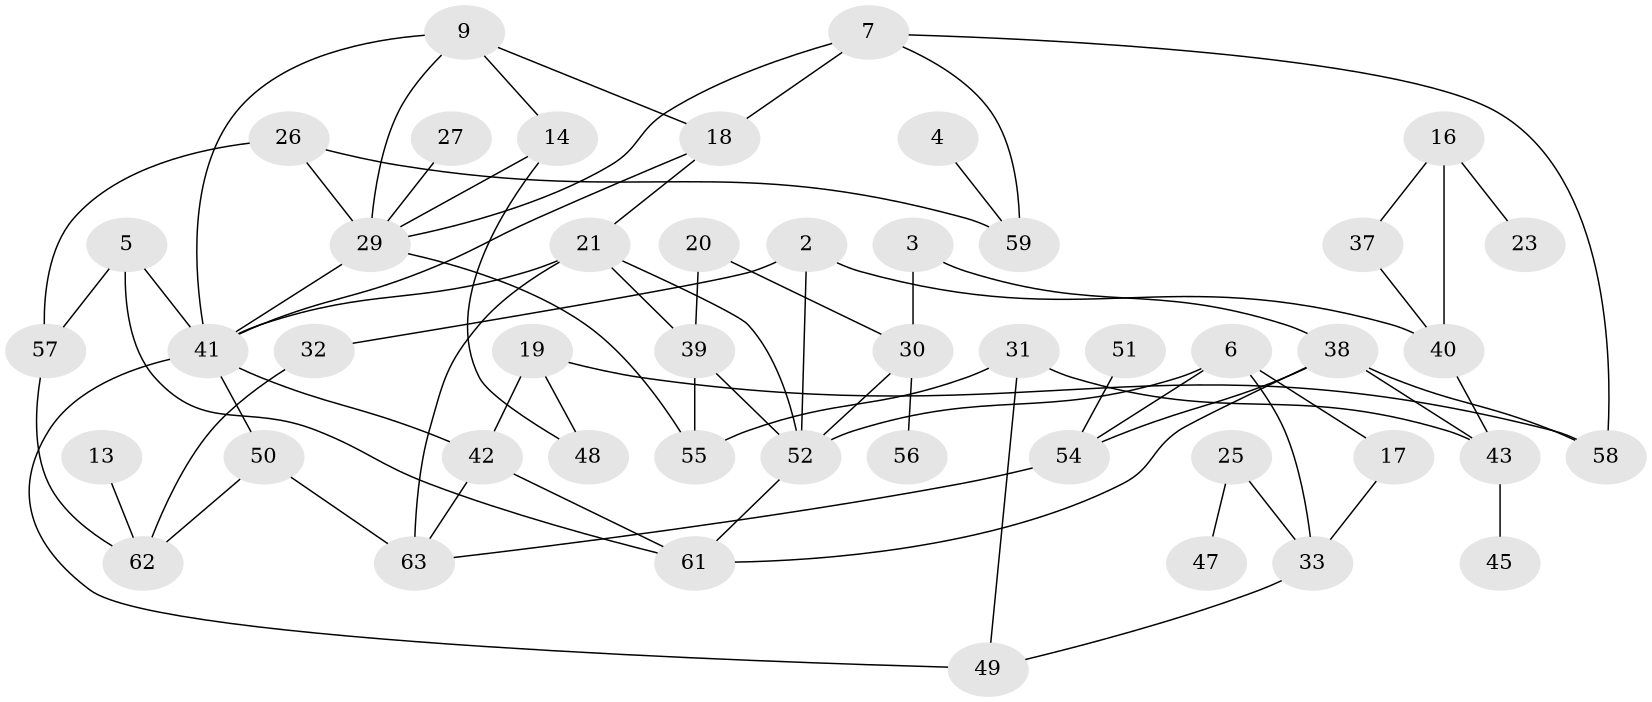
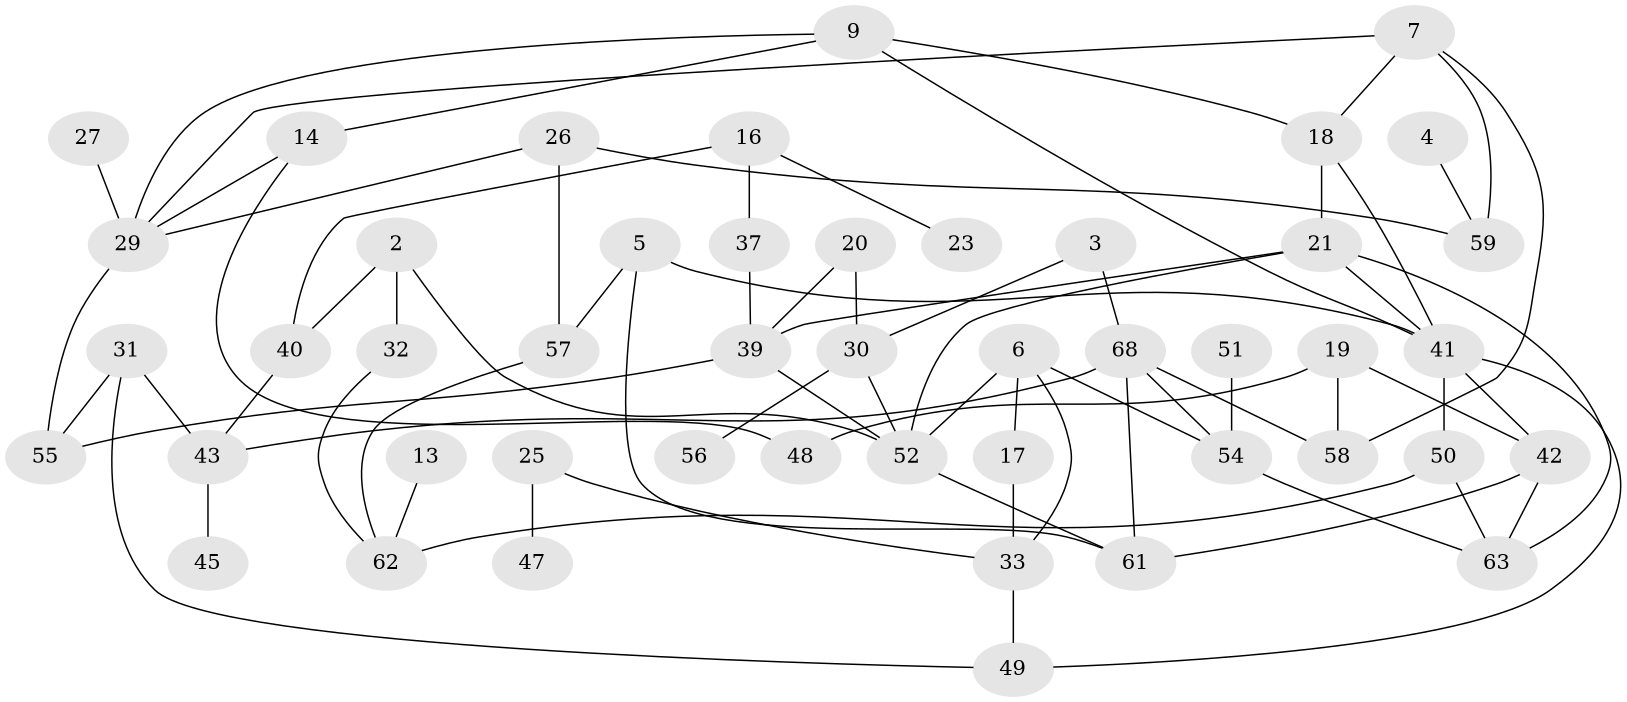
edge "29" -- "41": removed
edge "37" -- "40": now "37" -- "39"
node "38": label "38" -> "68"
